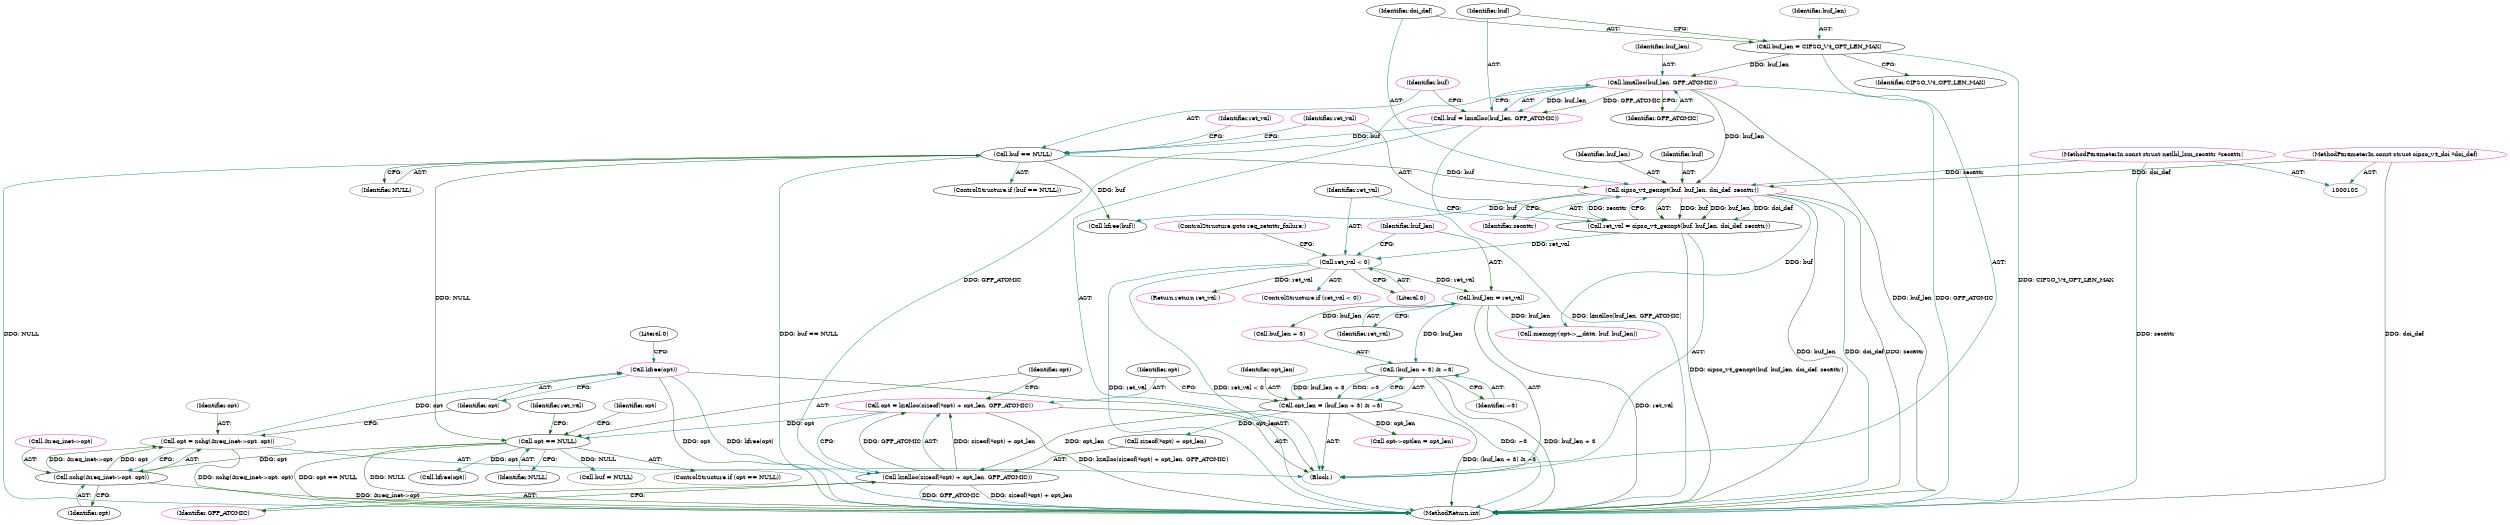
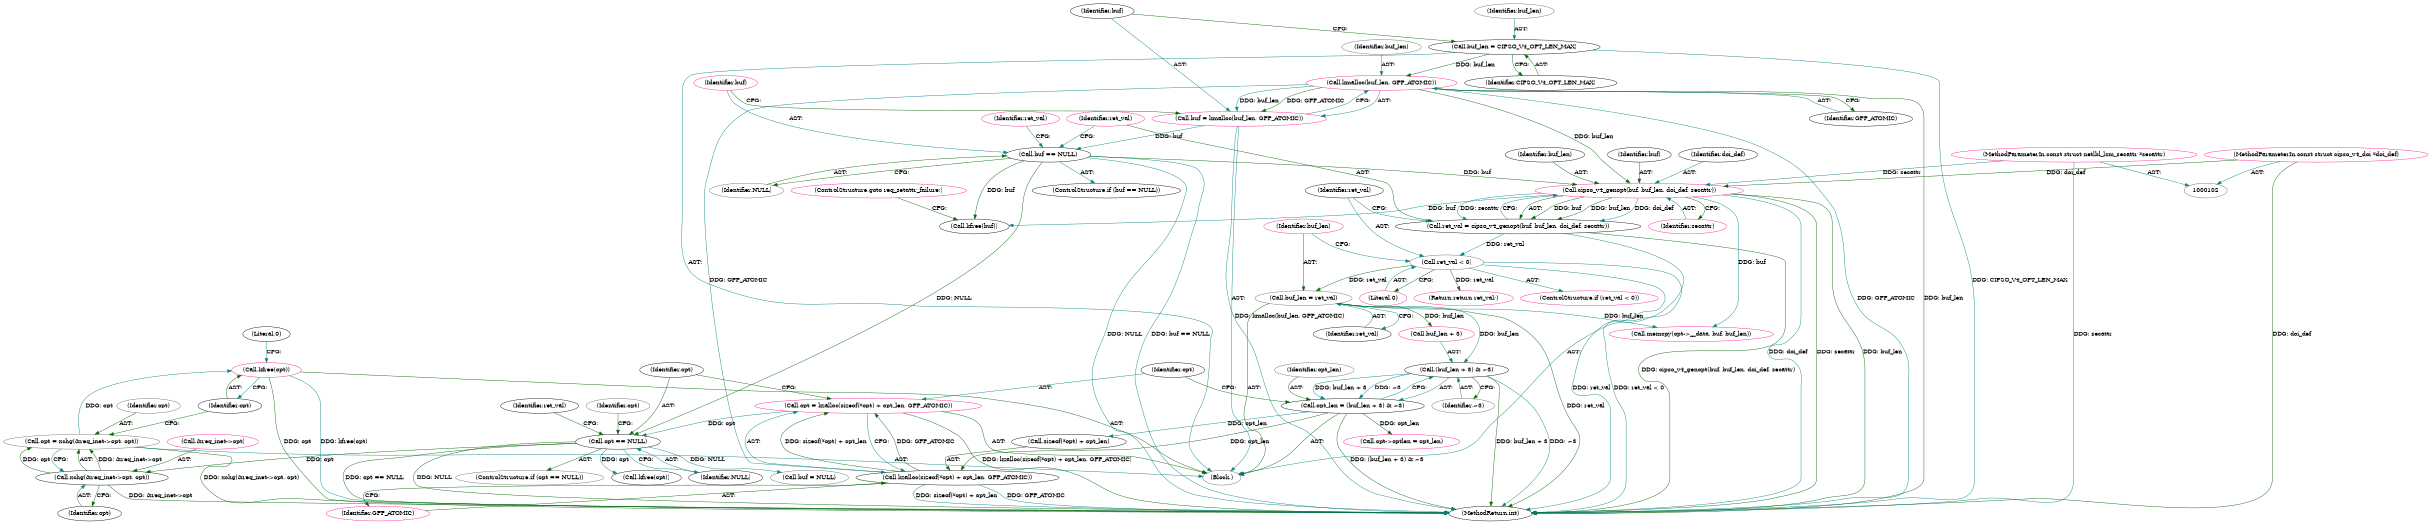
edge "(Identifier,doi_def)" -> "(Call,buf_len = CIPSO_V4_OPT_LEN_MAX)": now "(Identifier,CIPSO_V4_OPT_LEN_MAX)" -> "(Call,buf_len = CIPSO_V4_OPT_LEN_MAX)"
edge "(ControlStructure,goto req_setattr_failure;)" -> "(Call,ret_val < 0)": now "(ControlStructure,goto req_setattr_failure;)" -> "(Call,kfree(buf))"
